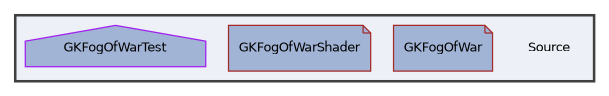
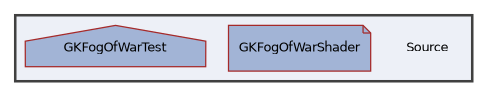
node "GKFogOfWarTest": color purple -> brown
node "GKFogOfWar": removed
